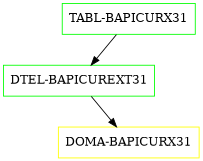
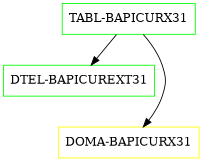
edge "DTEL-BAPICUREXT31" -> "DOMA-BAPICURX31": now "TABL-BAPICURX31" -> "DOMA-BAPICURX31"
